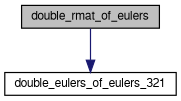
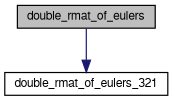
node "double_eulers_of_eulers_321": label "double_eulers_of_eulers_321" -> "double_rmat_of_eulers_321"
